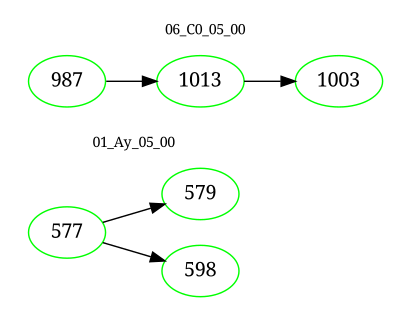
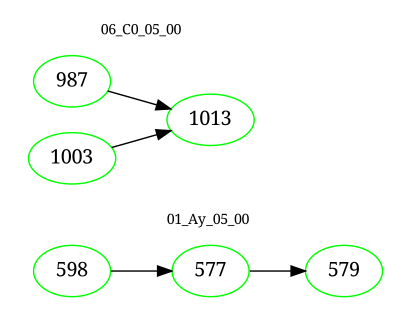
edge "1013" -> "1003": reversed
edge "577" -> "598": reversed
